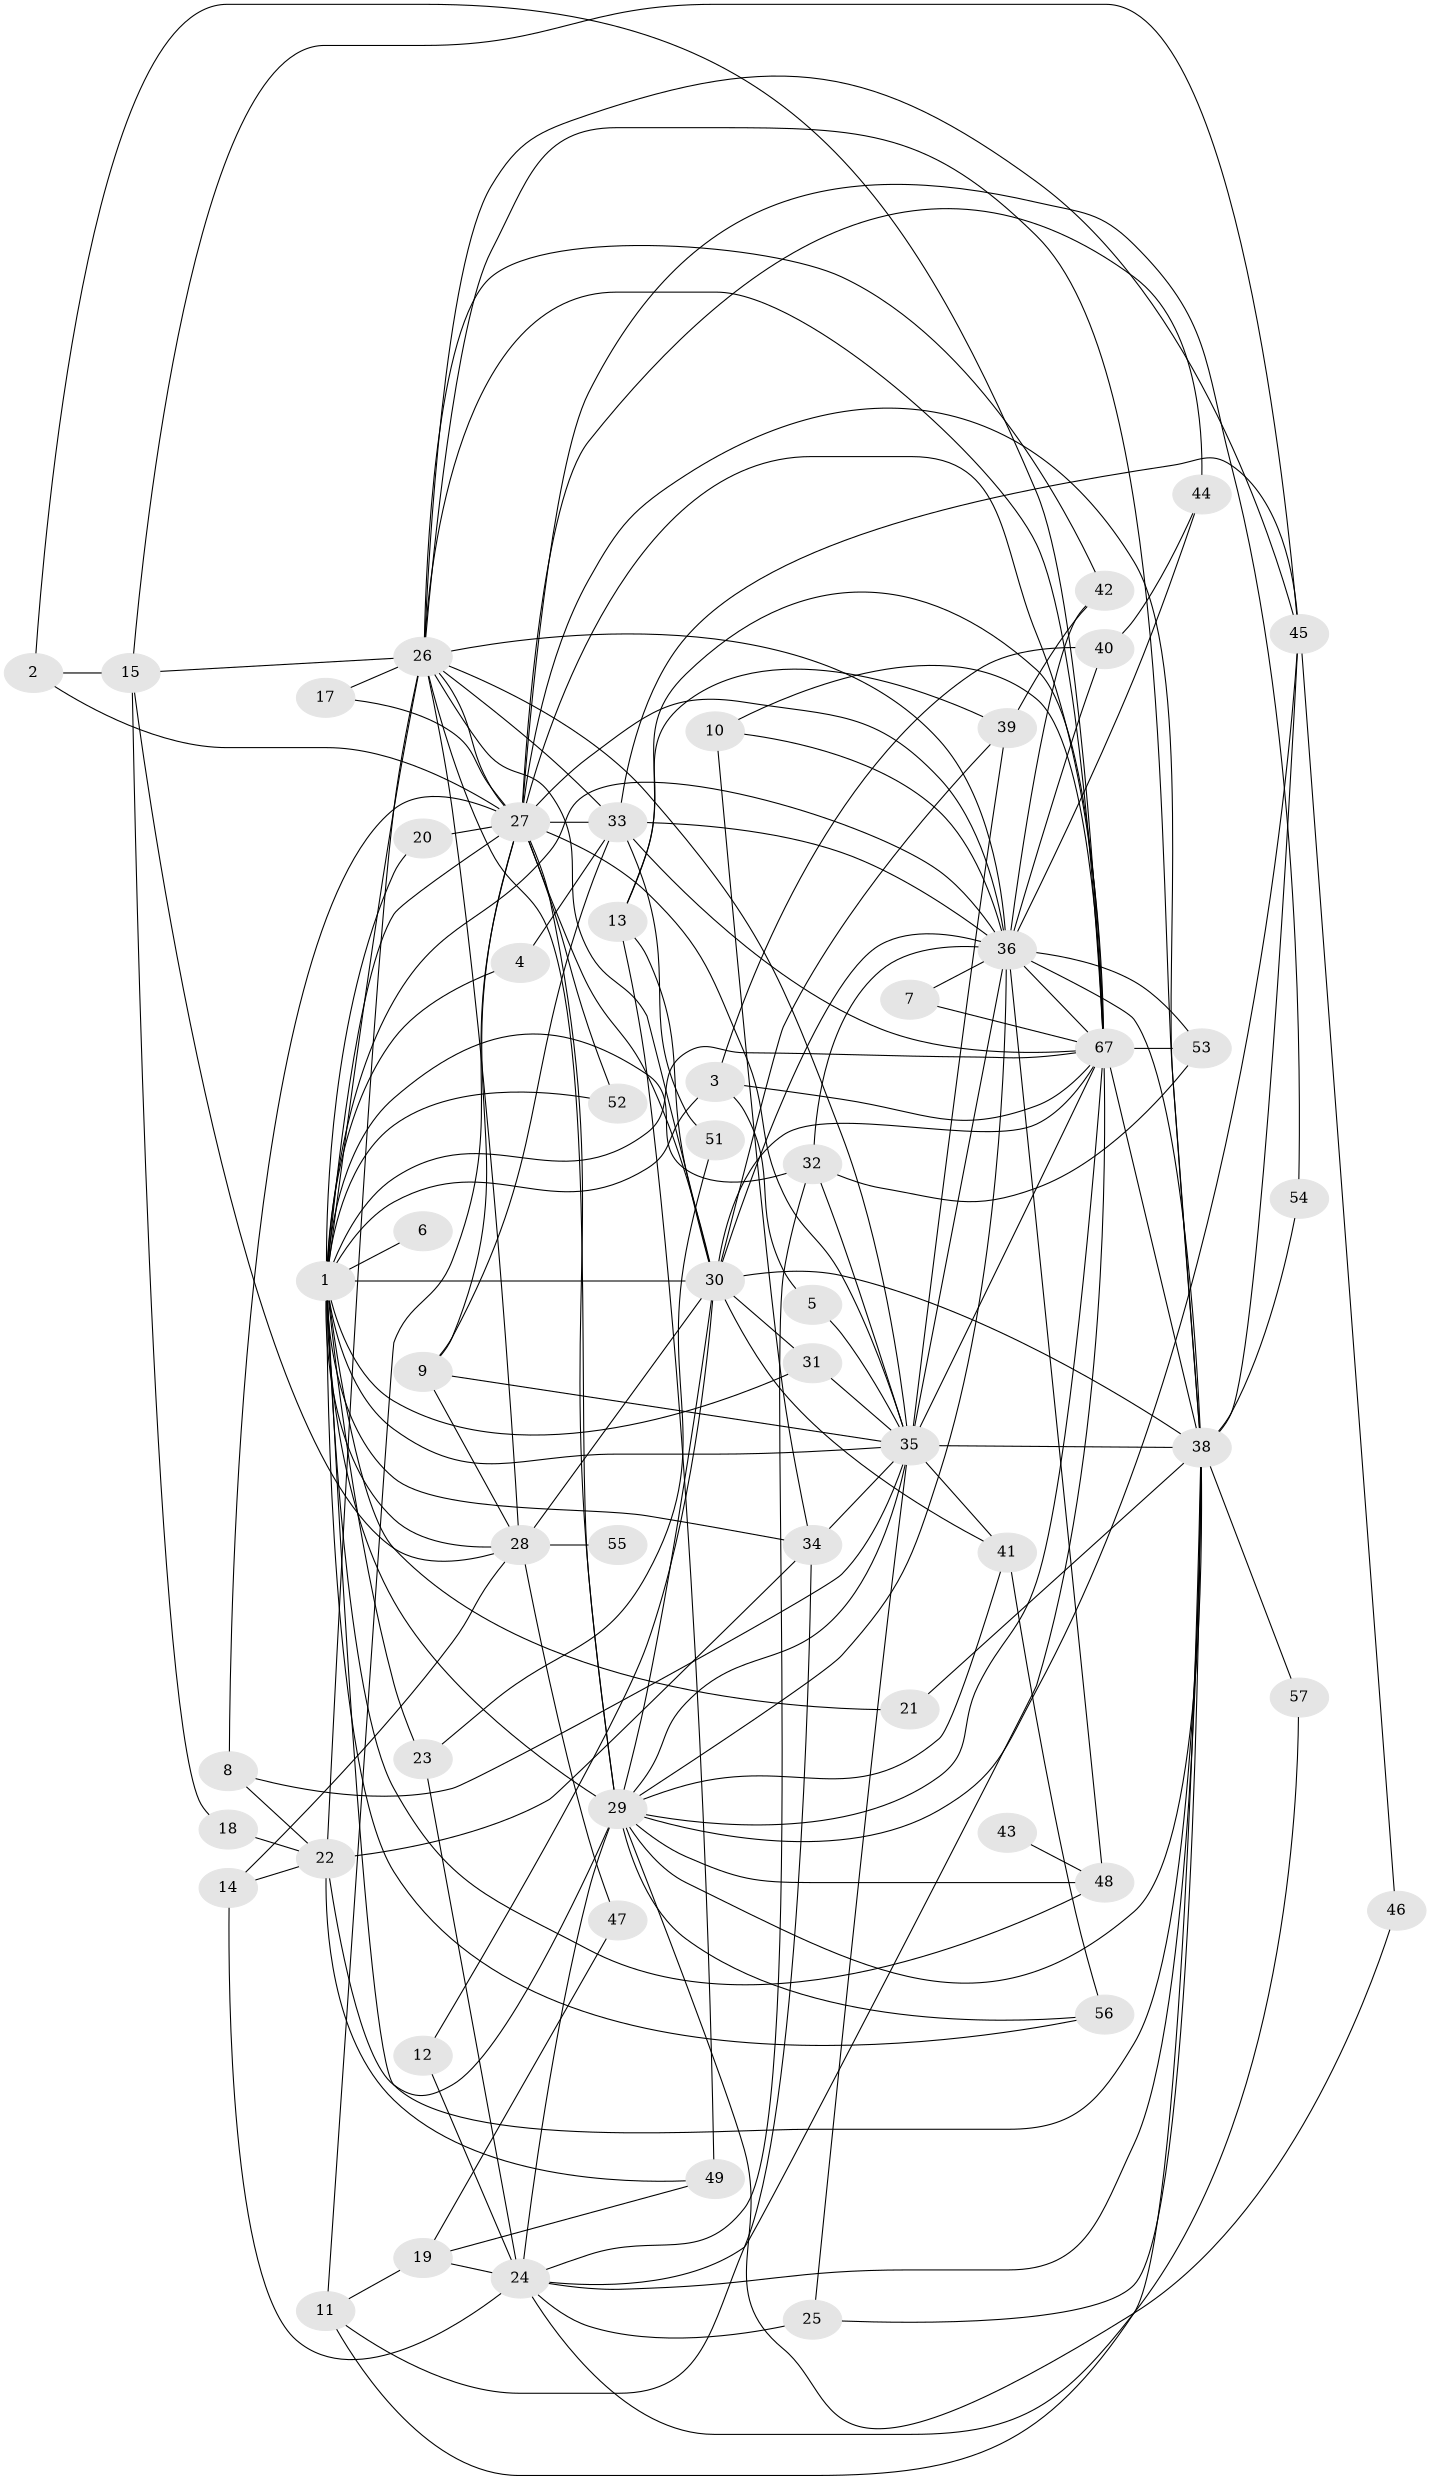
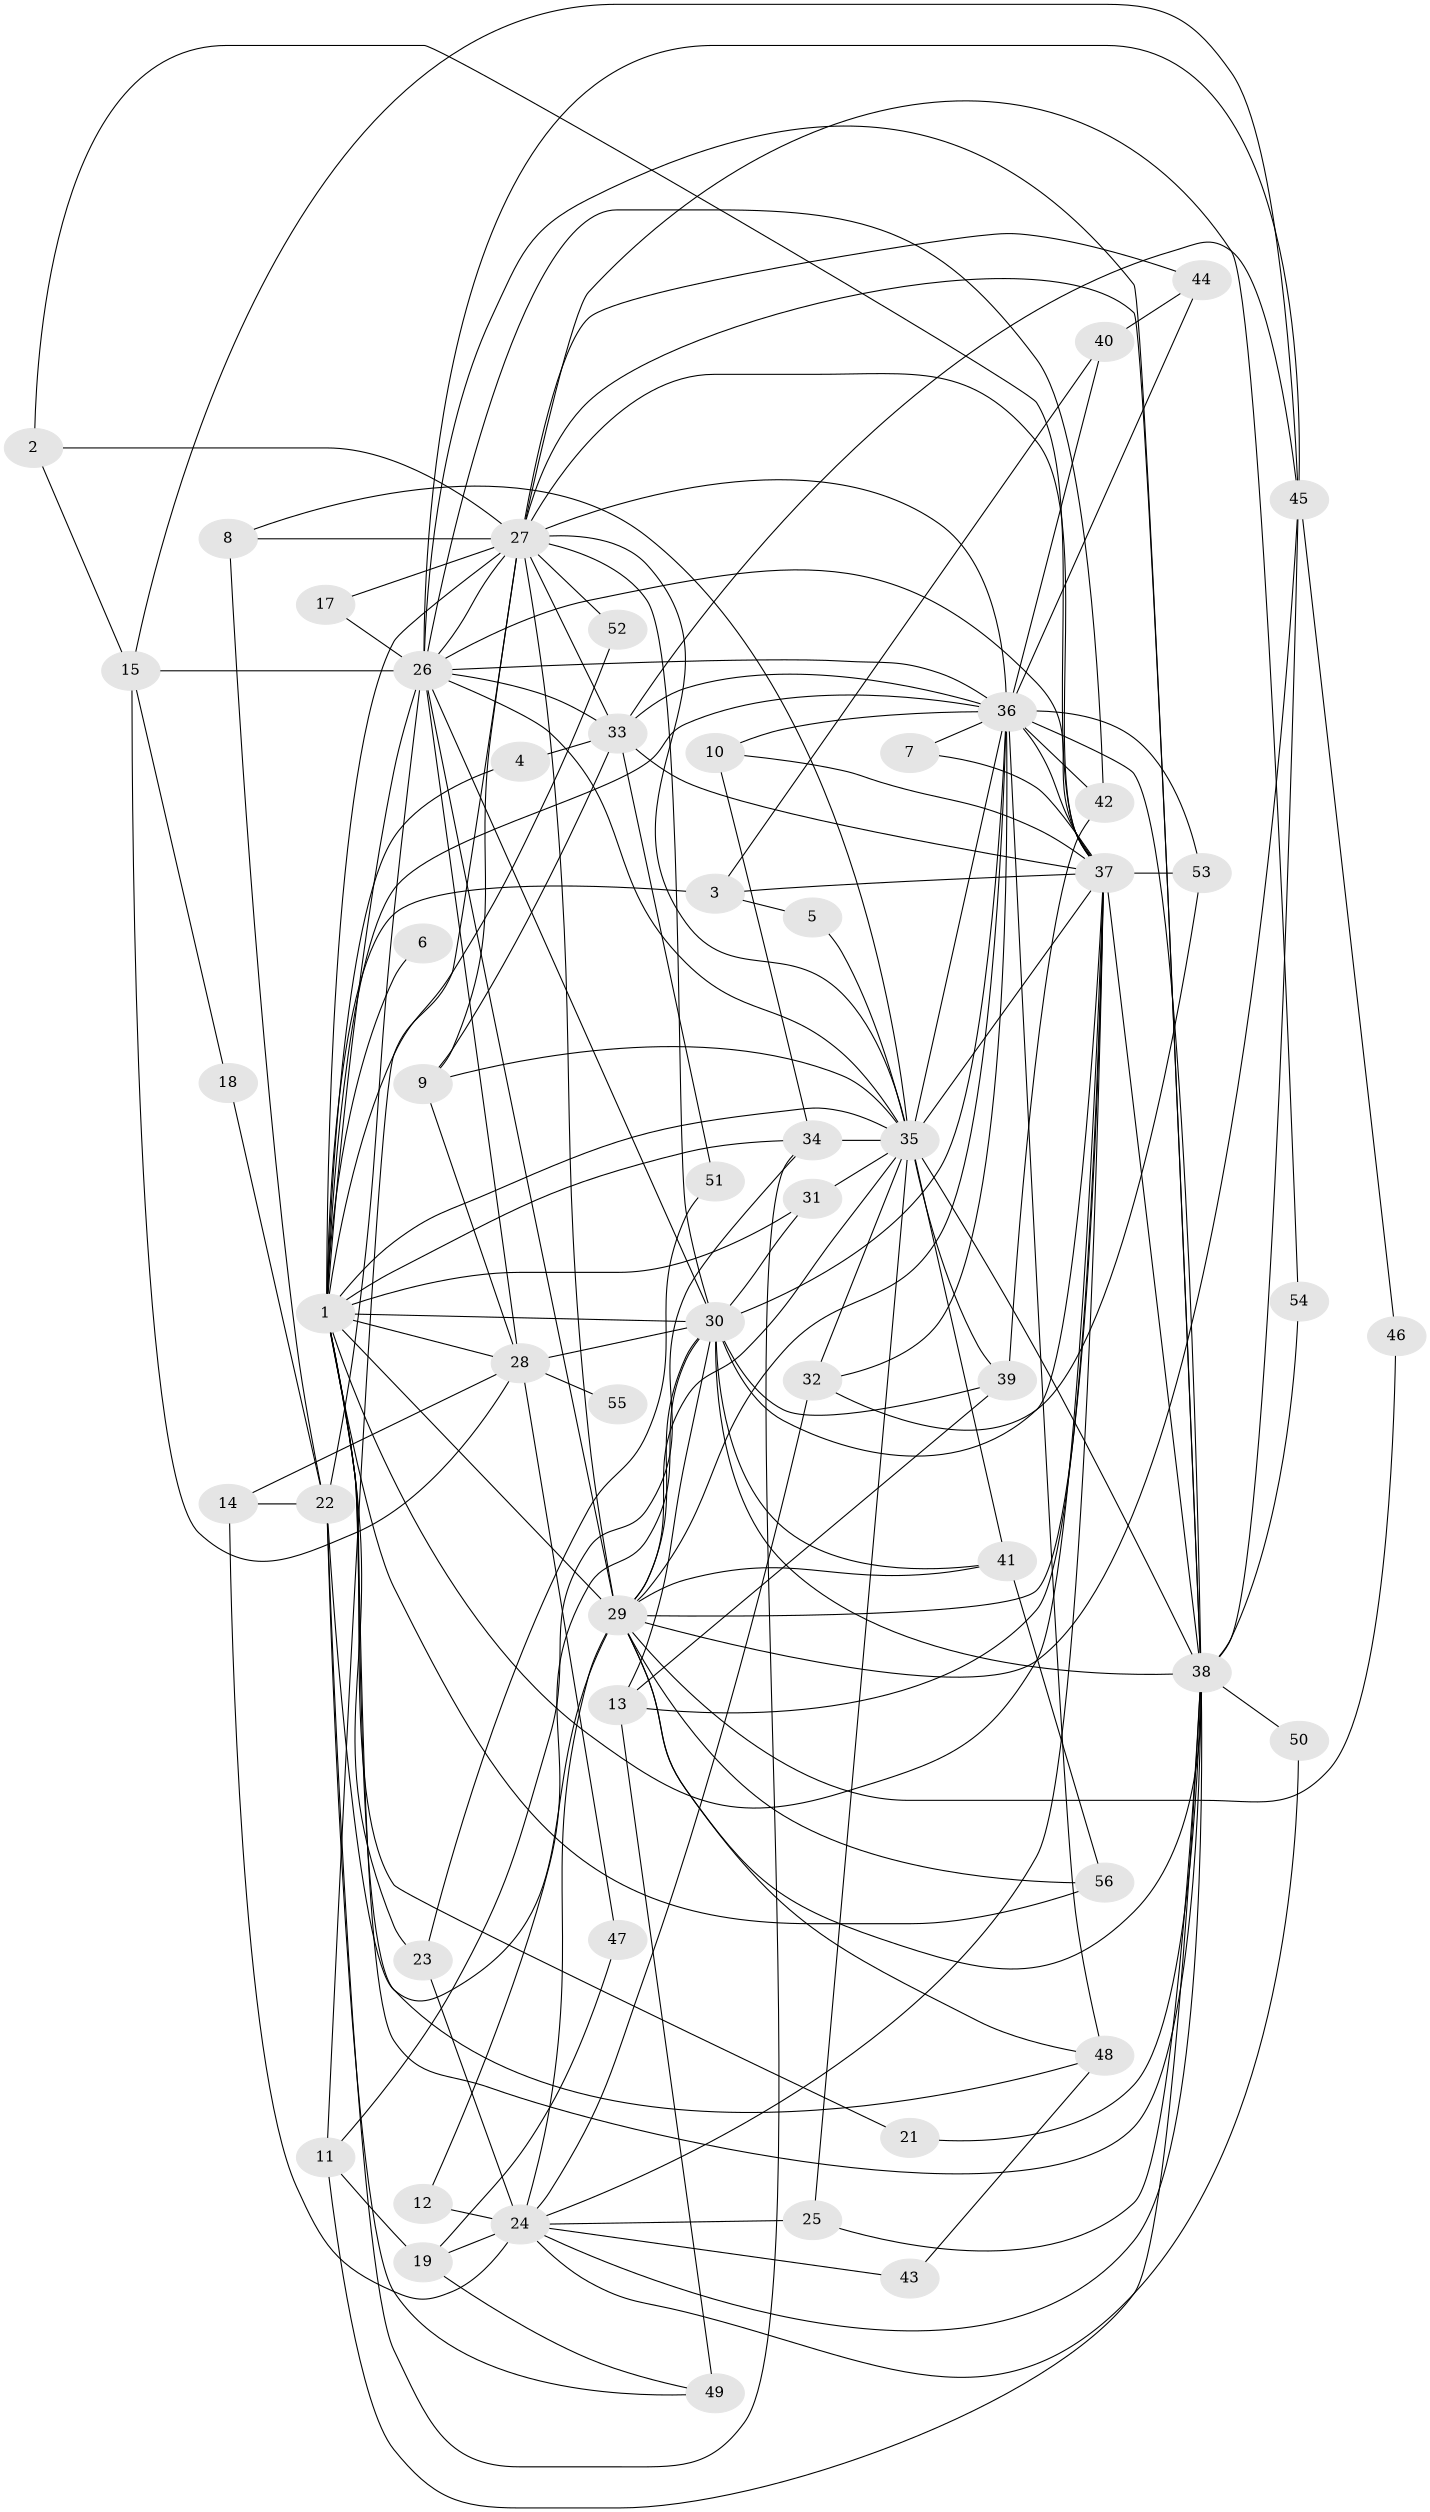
node "20": removed
edge "32" -- "1": removed
node "67": label "67" -> "37"
node "57": label "57" -> "50"
edge "24" -- "43": added
